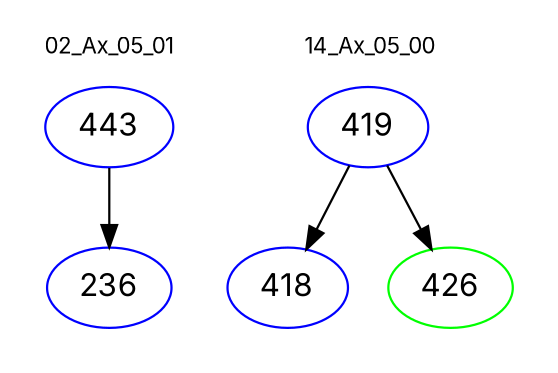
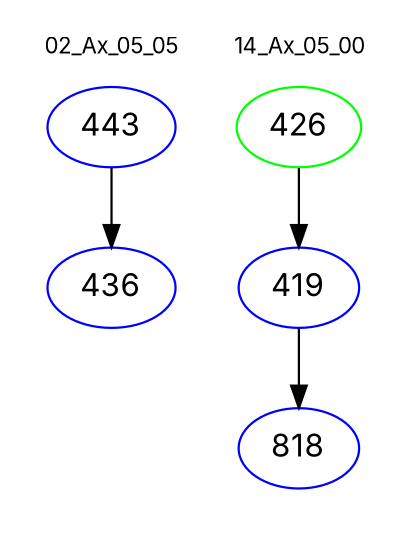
cluster "02_Ax_05_01": label "02_Ax_05_01" -> "02_Ax_05_05"
edge "419" -> "426": reversed
node "236": label "236" -> "436"
node "418": label "418" -> "818"
